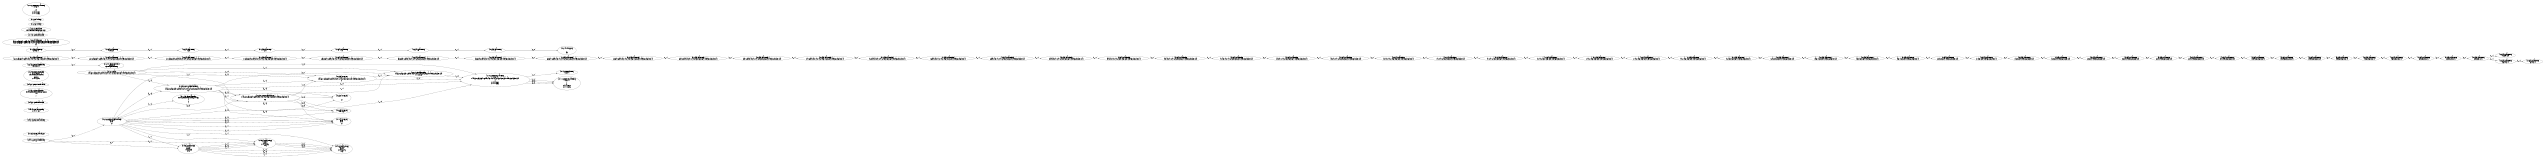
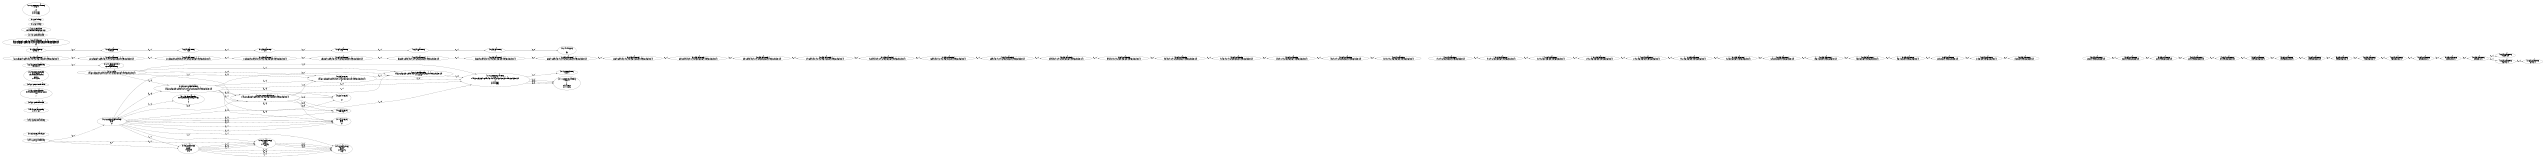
edge "4216396.CharNextA b5191279761a351b3e135a70ae9c5c2b53be154b" -> "4216396.CharNextA 5191279761a351b3e135a70ae9c5c2b53be154b": removed, label "(0-->1)"
node "4216396.CharNextA b3e135a70ae9c5c2b53be154b": removed
